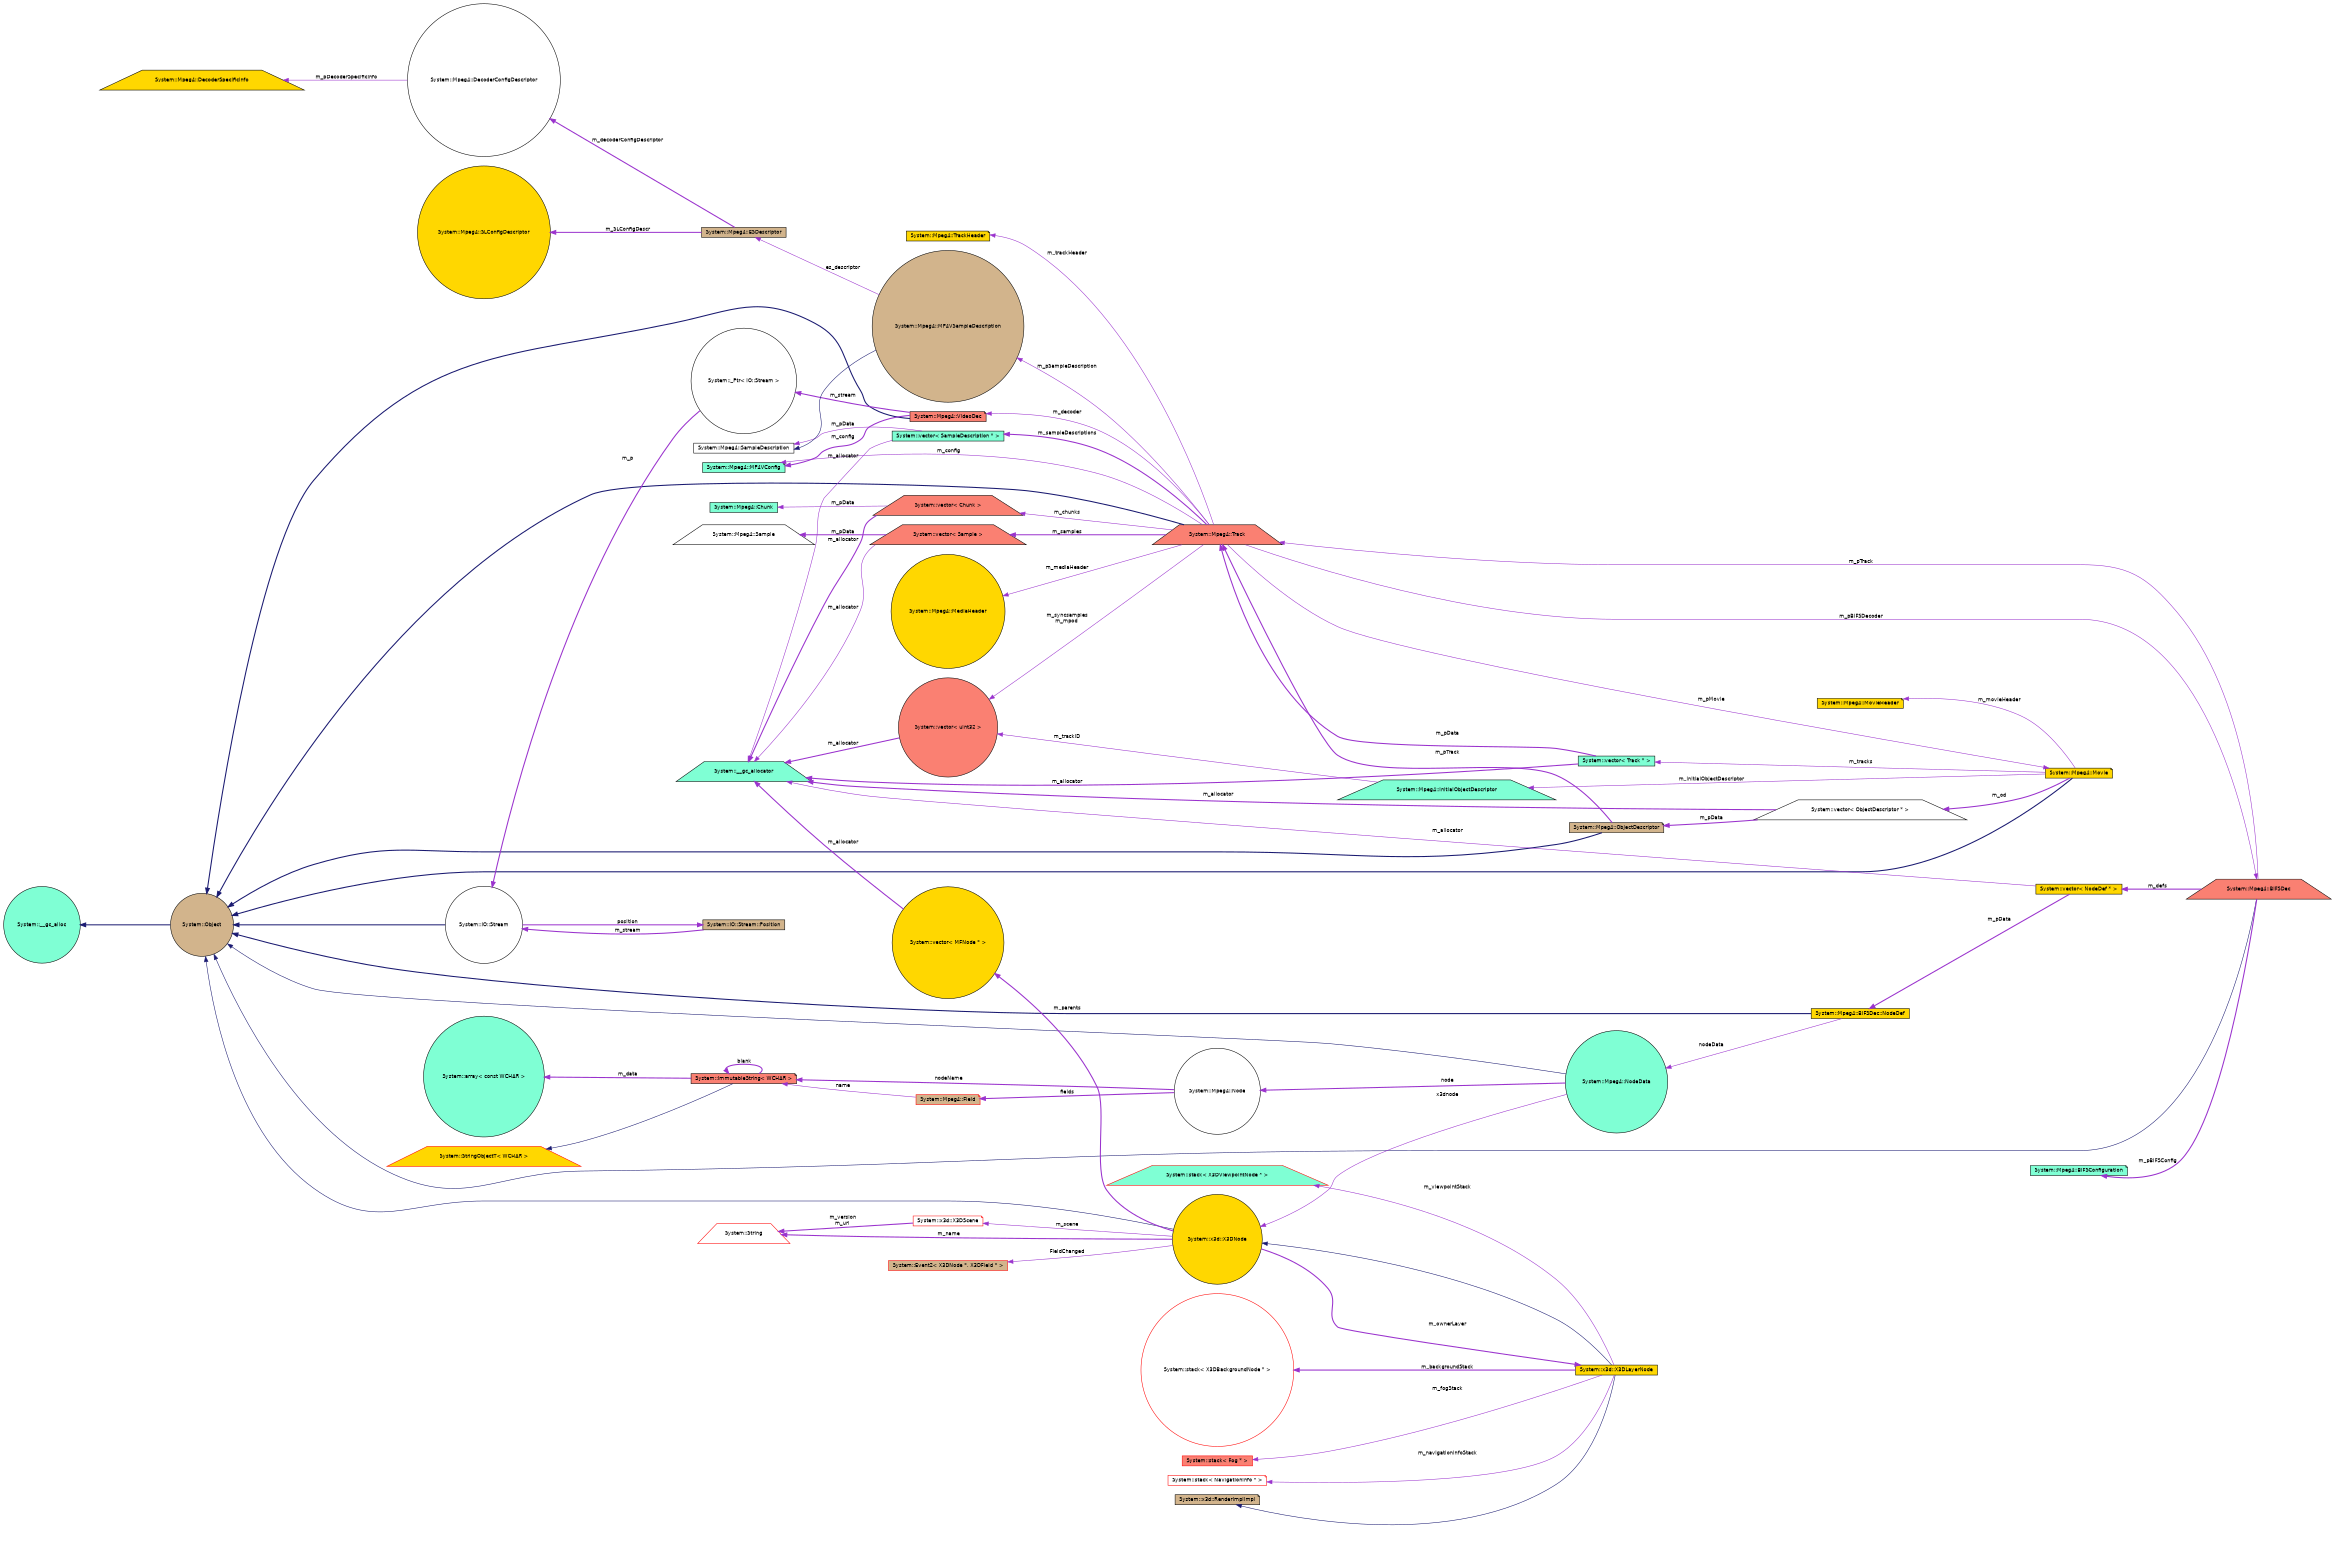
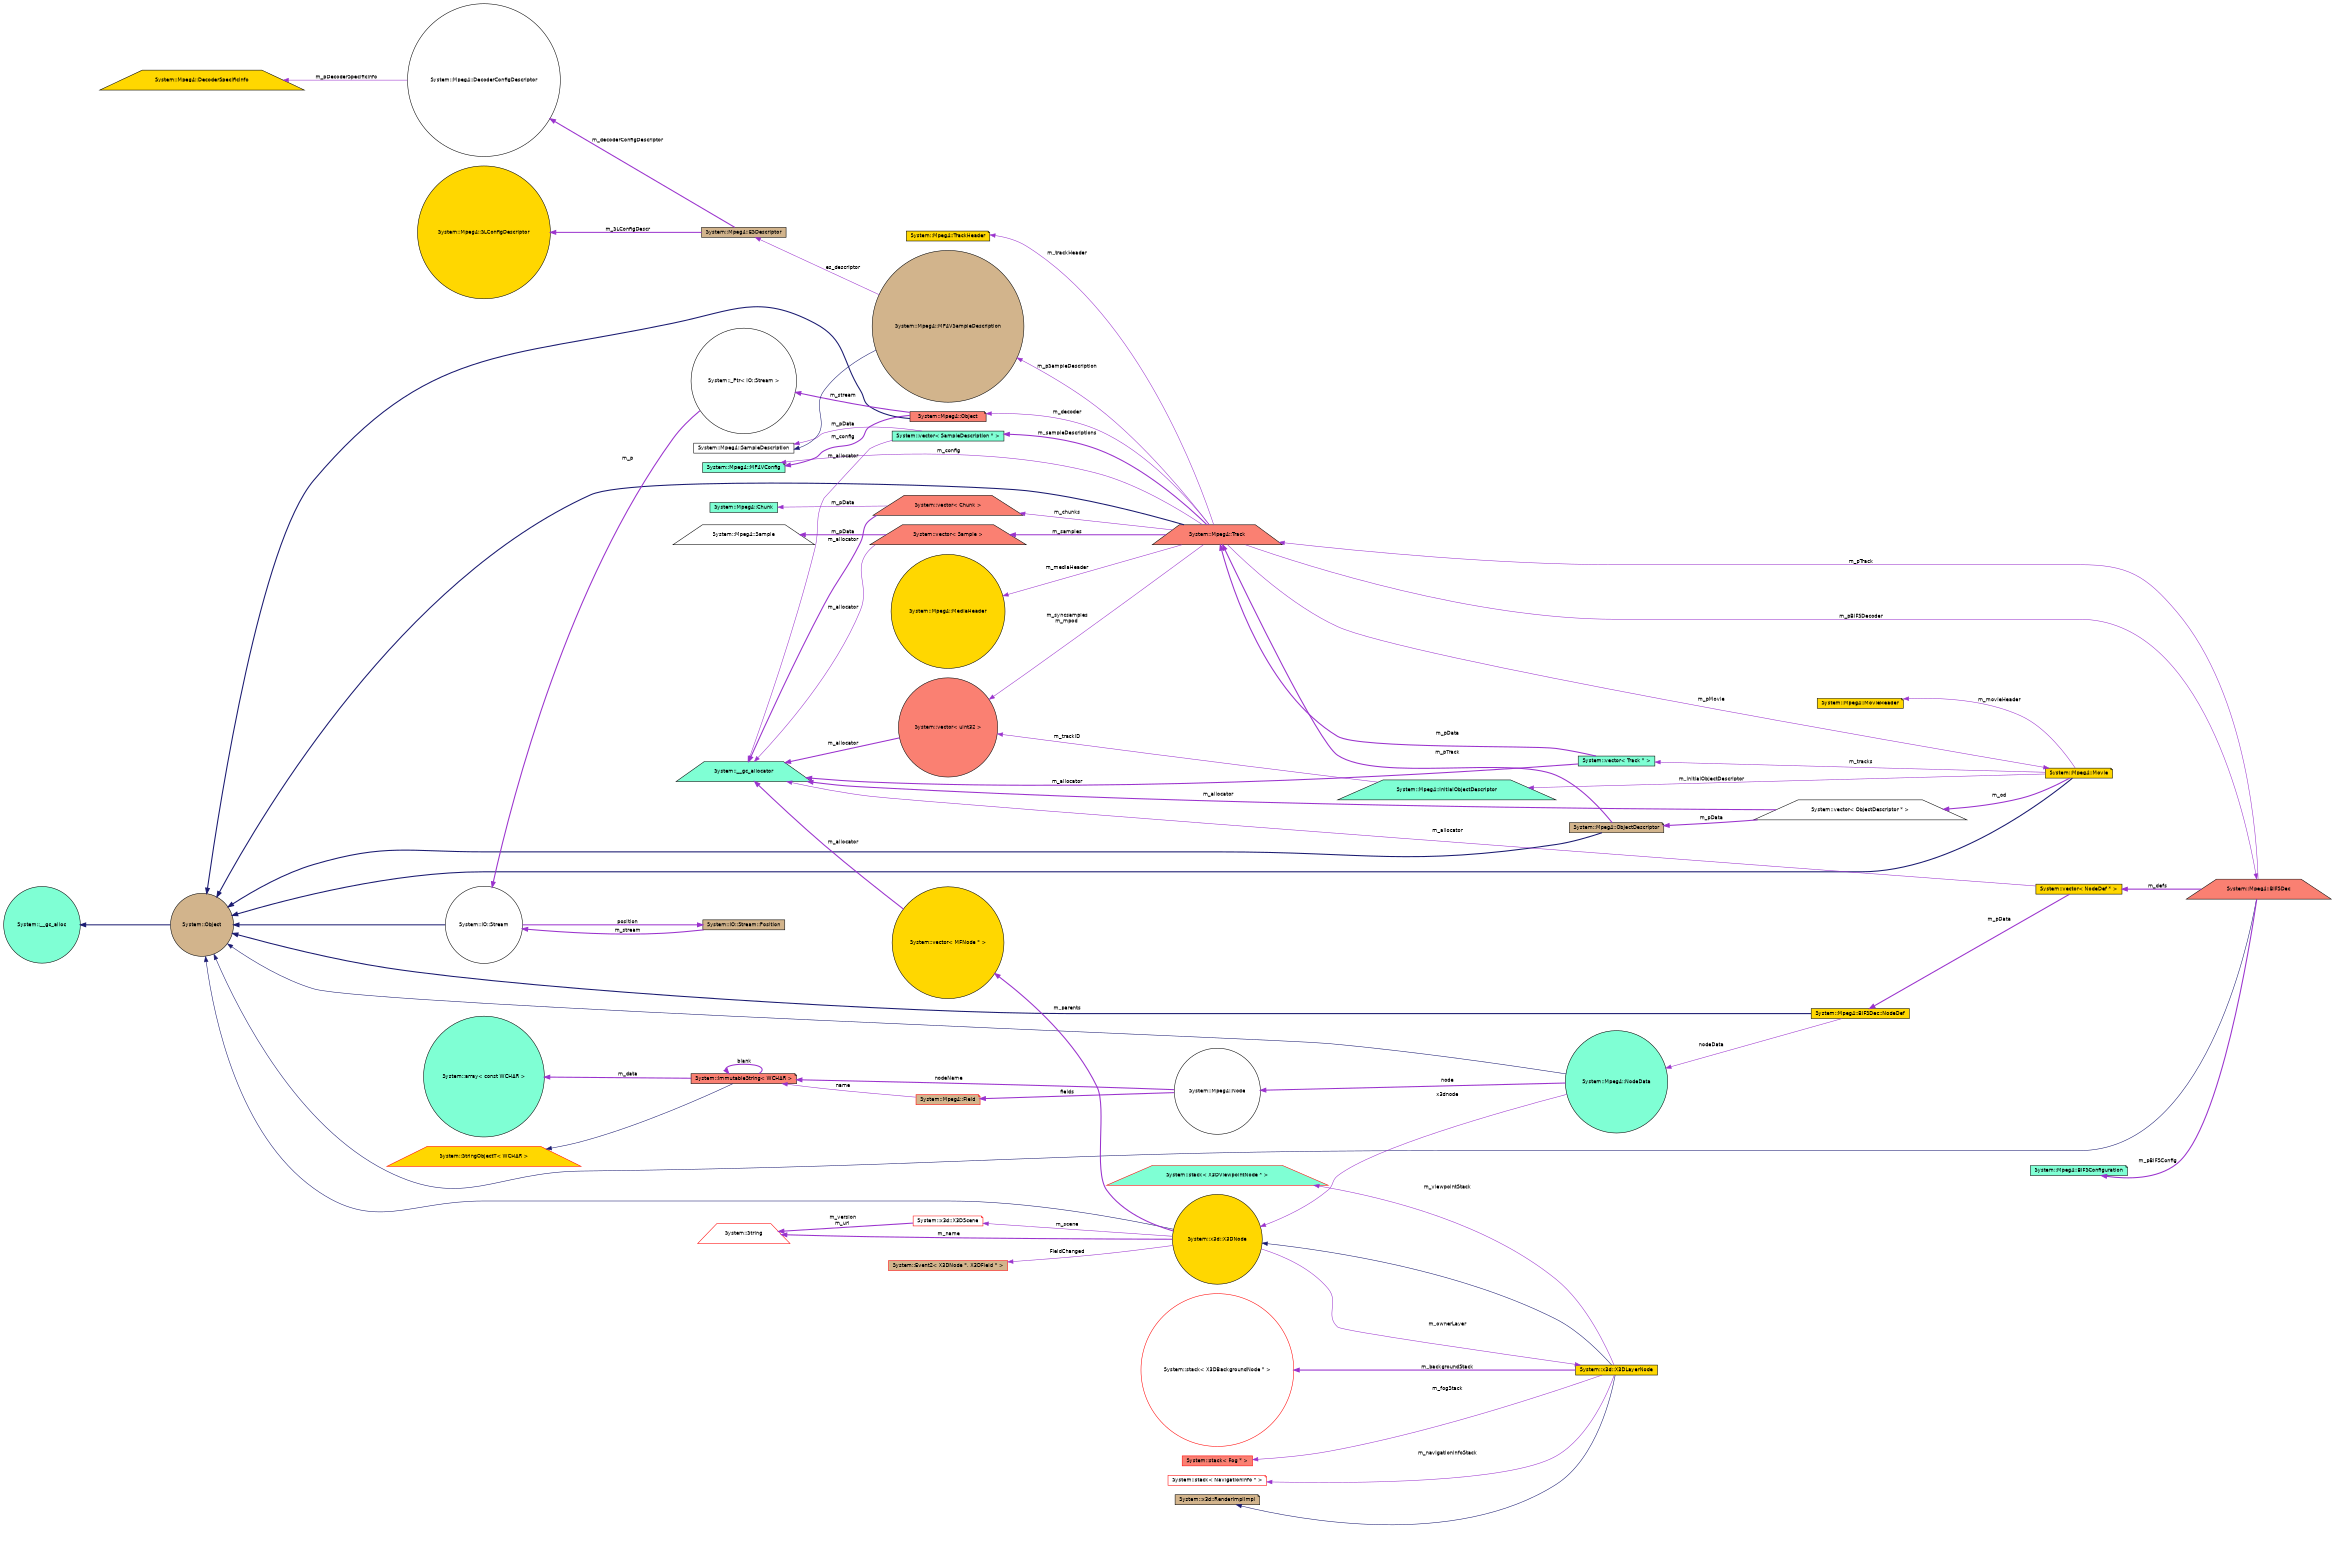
node "System::Mpeg4::VideoDec": label "System::Mpeg4::VideoDec" -> "System::Mpeg4::Object"
edge "System::x3d::X3DNode" -> "System::x3d::X3DLayerNode": style bold -> solid
